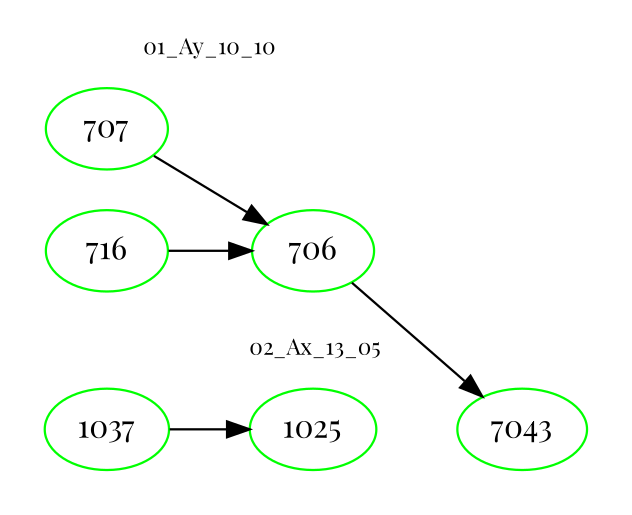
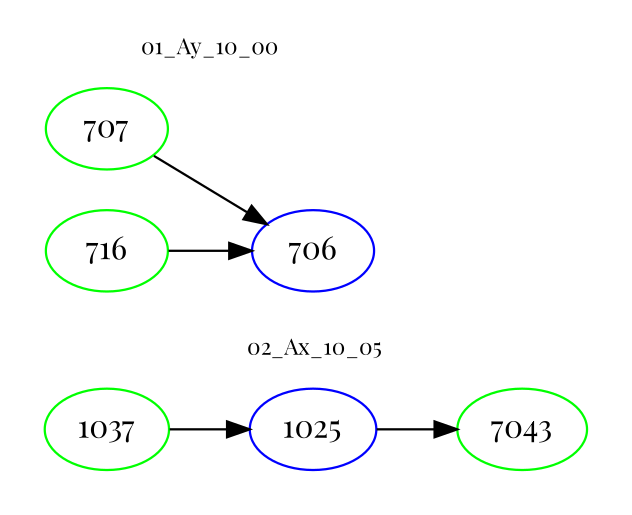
cluster "01_Ay_10_10": label "01_Ay_10_10" -> "01_Ay_10_00"
node "706": color green -> blue
edge "706" -> "7043": now "1025" -> "7043"
cluster "02_Ax_13_05": label "02_Ax_13_05" -> "02_Ax_10_05"
node "1025": color green -> blue
